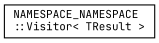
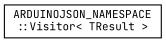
node "NAMESPACE_NAMESPACE ::Visitor< TResult >": label "NAMESPACE_NAMESPACE ::Visitor< TResult >" -> "ARDUINOJSON_NAMESPACE ::Visitor< TResult >"
